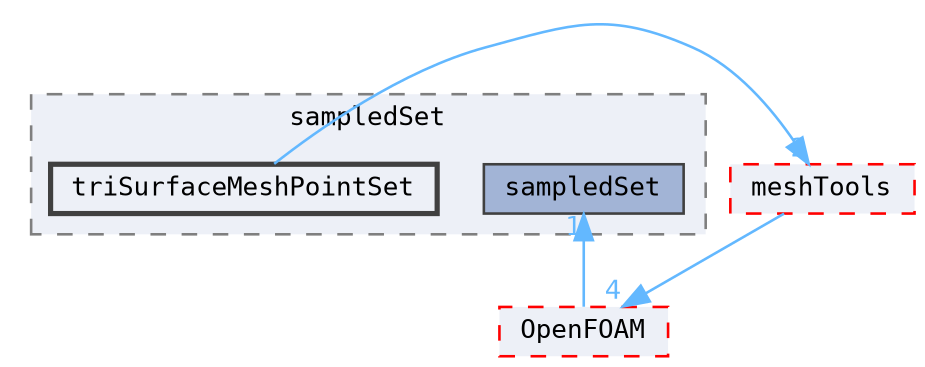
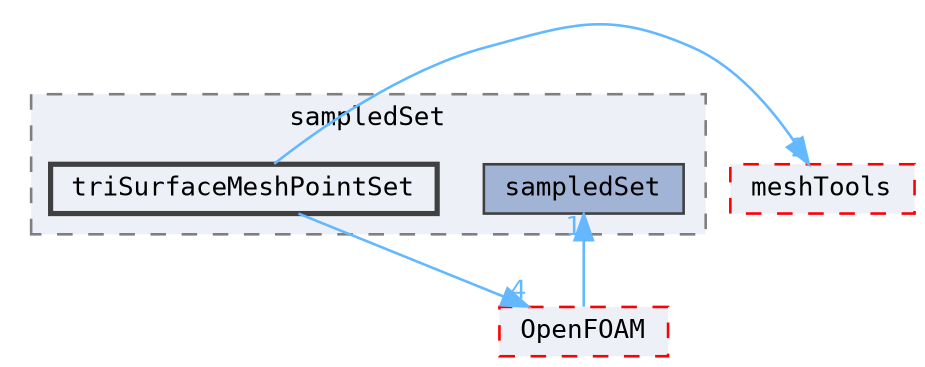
edge "meshTools" -> "OpenFOAM": now "triSurfaceMeshPointSet" -> "OpenFOAM"
